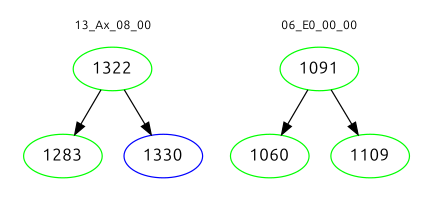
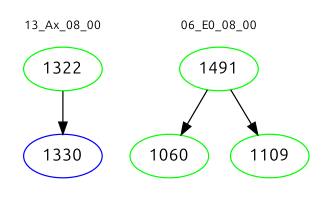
cluster "06_E0_00_00": label "06_E0_00_00" -> "06_E0_08_00"
node "1091": label "1091" -> "1491"
node "1283": removed
